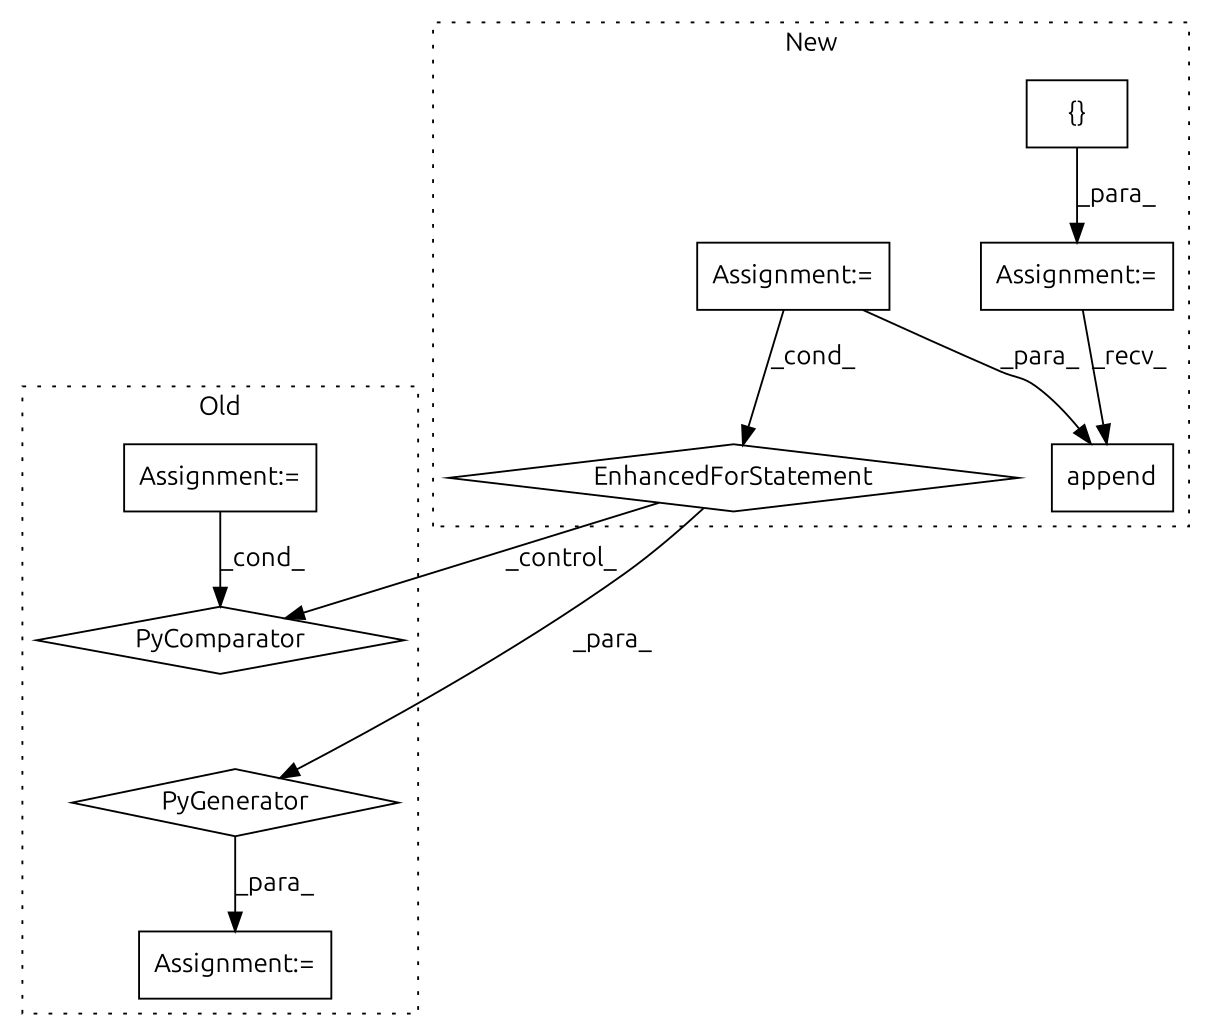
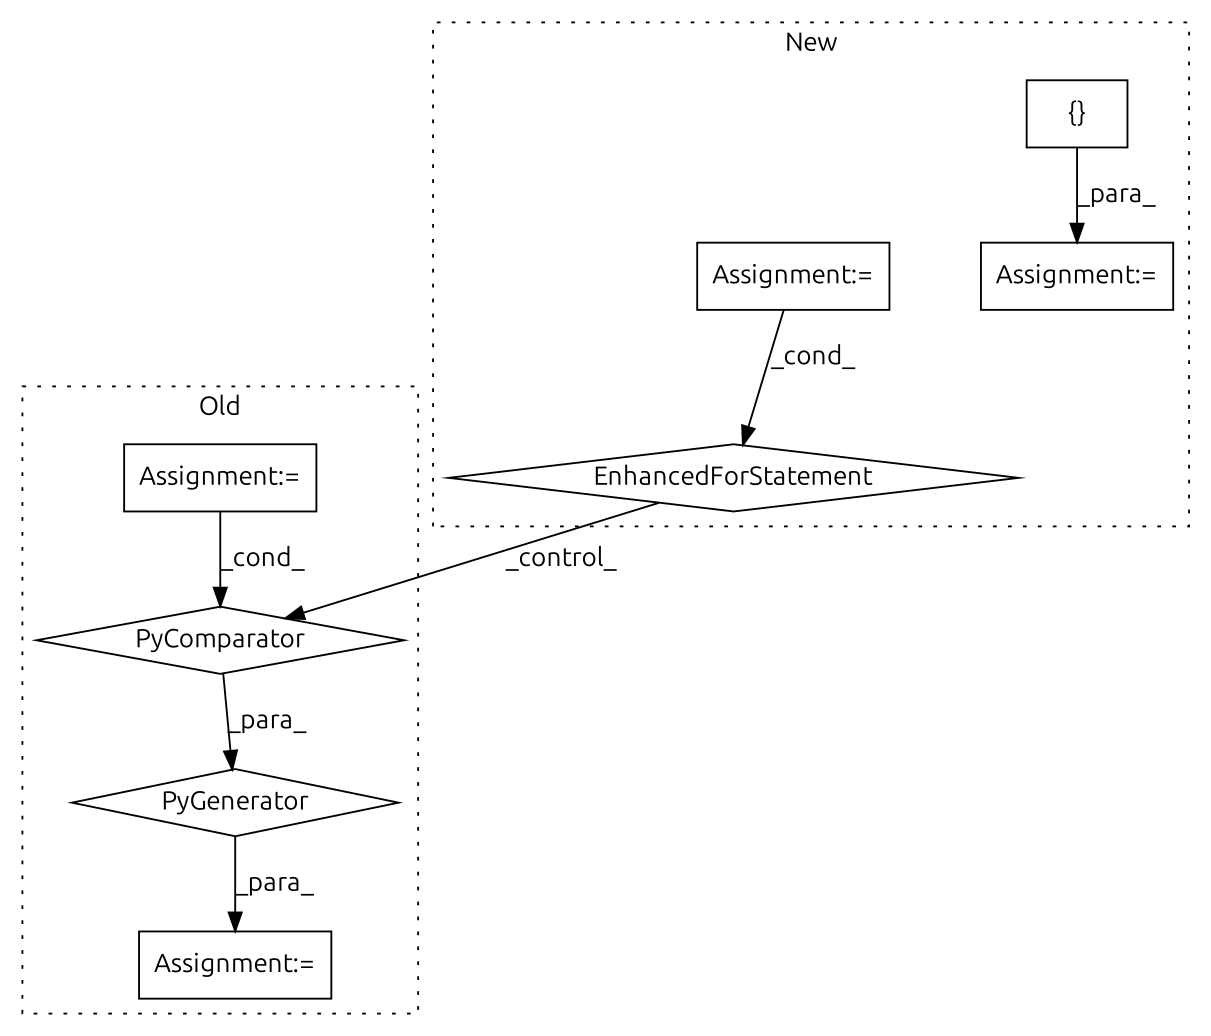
node "append": removed
edge "EnhancedForStatement" -> "PyGenerator": now "PyComparator" -> "PyGenerator"
